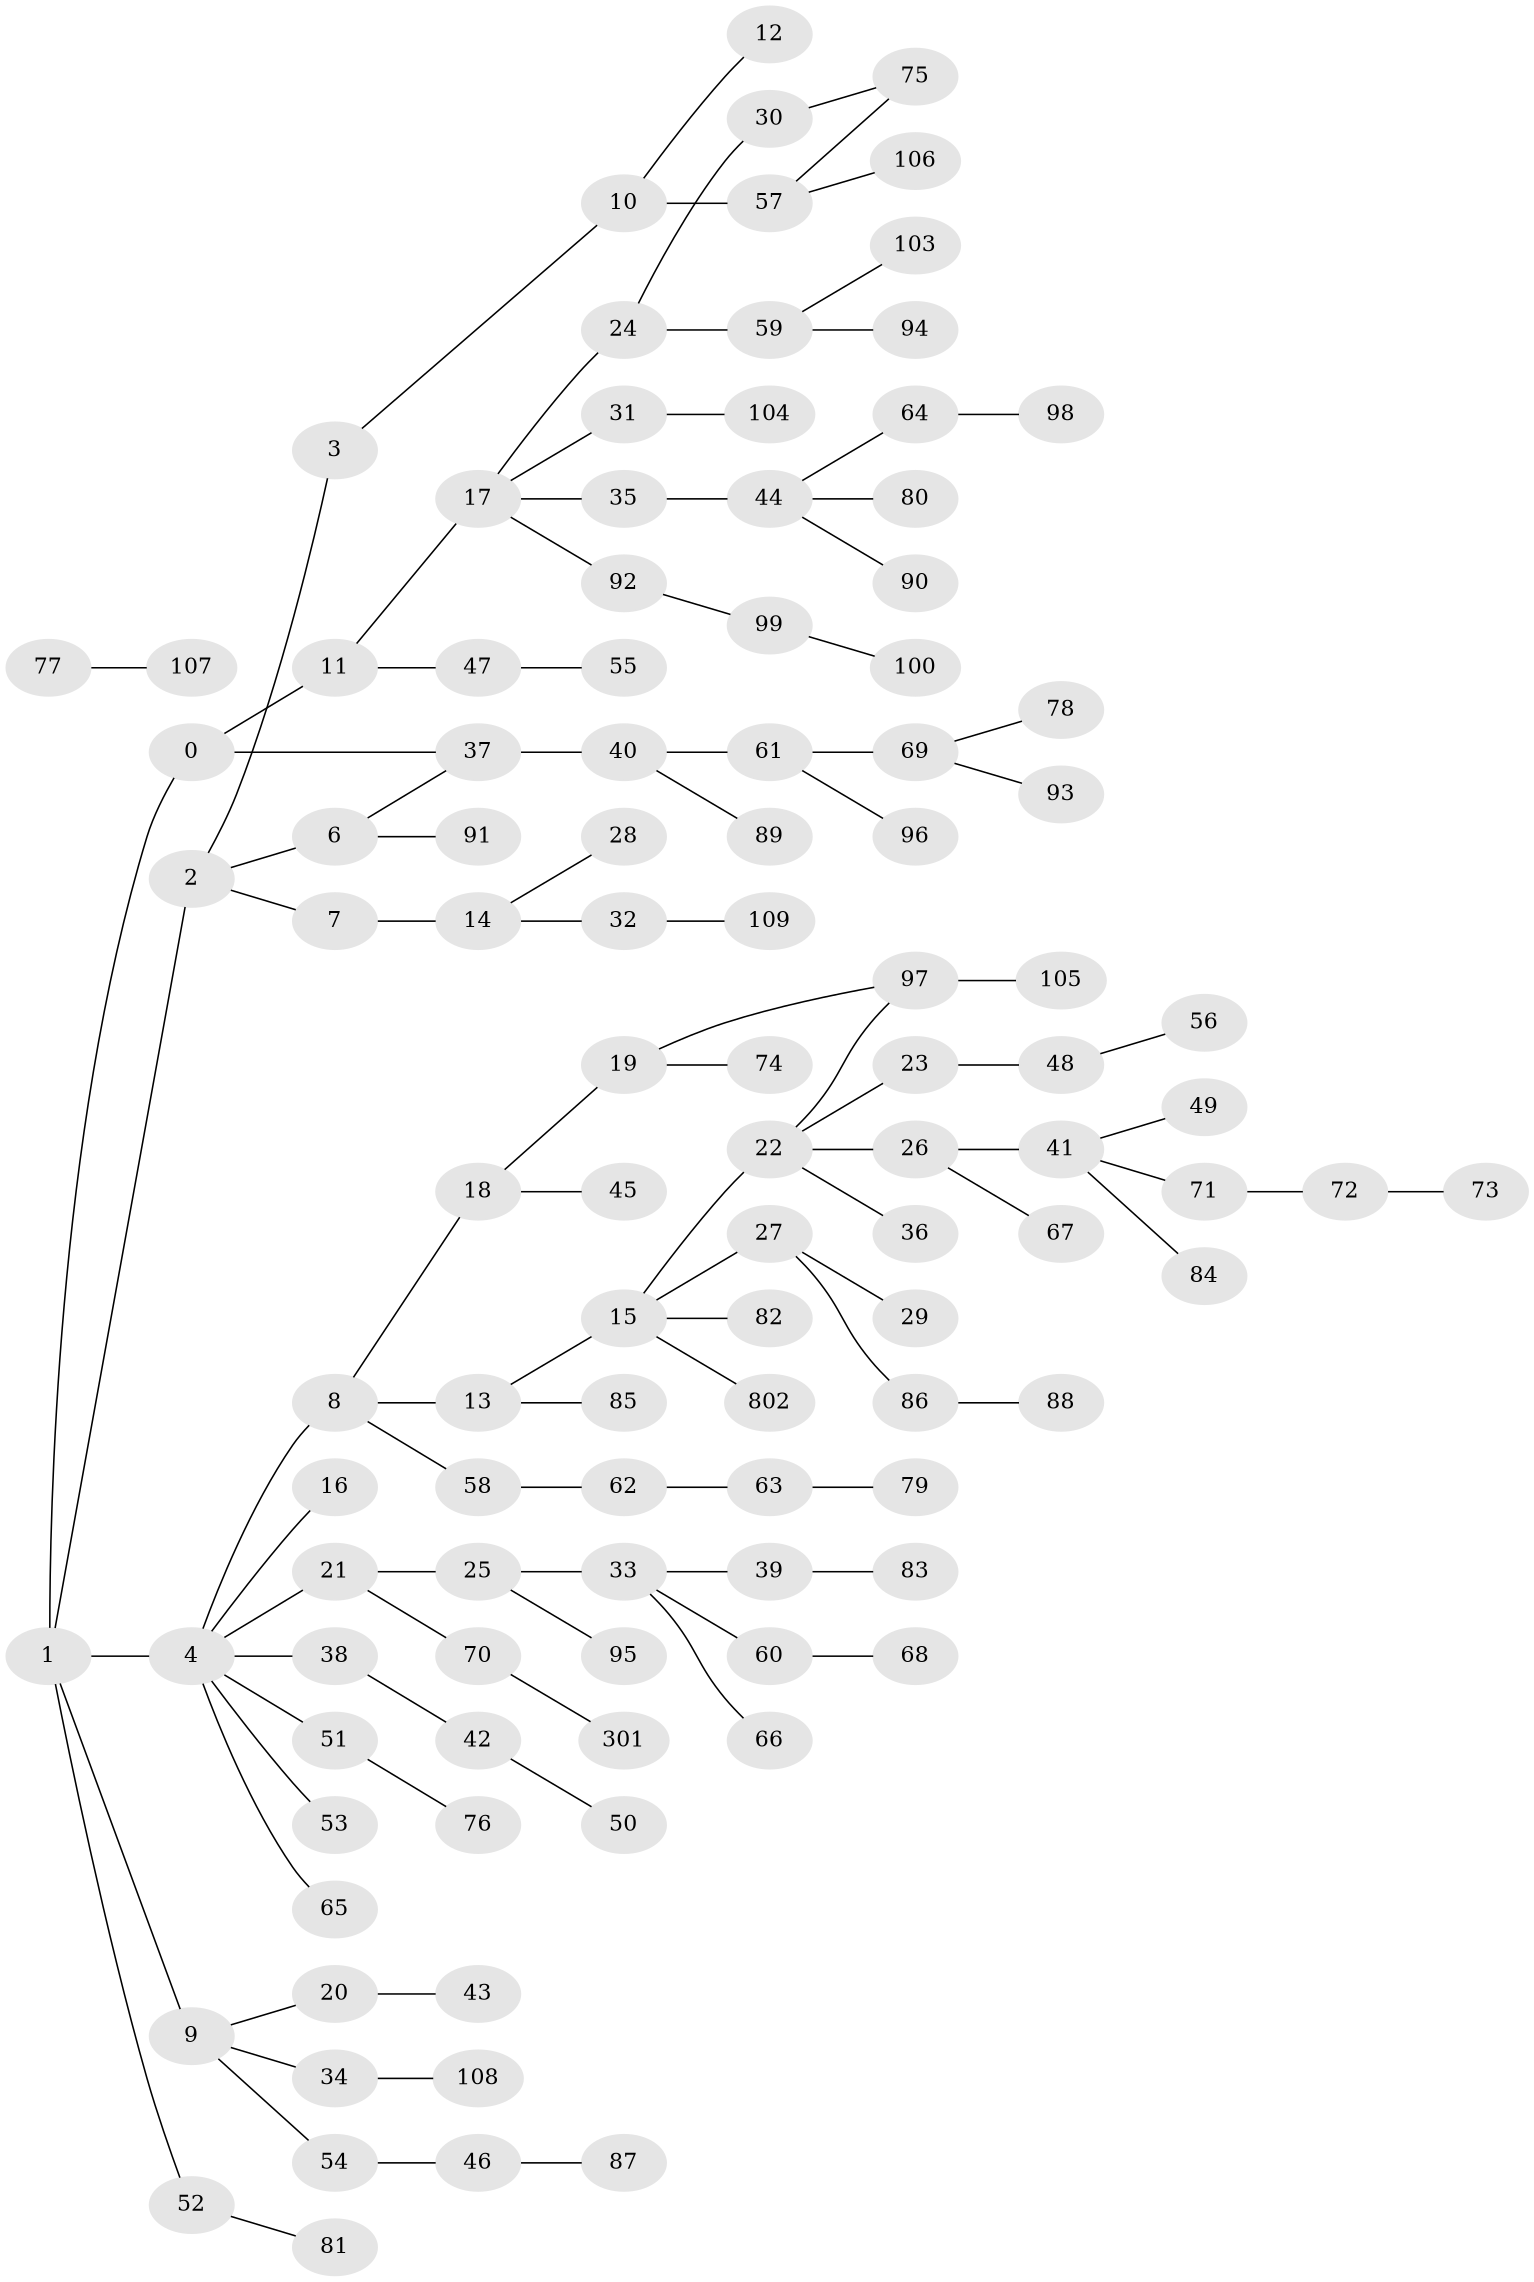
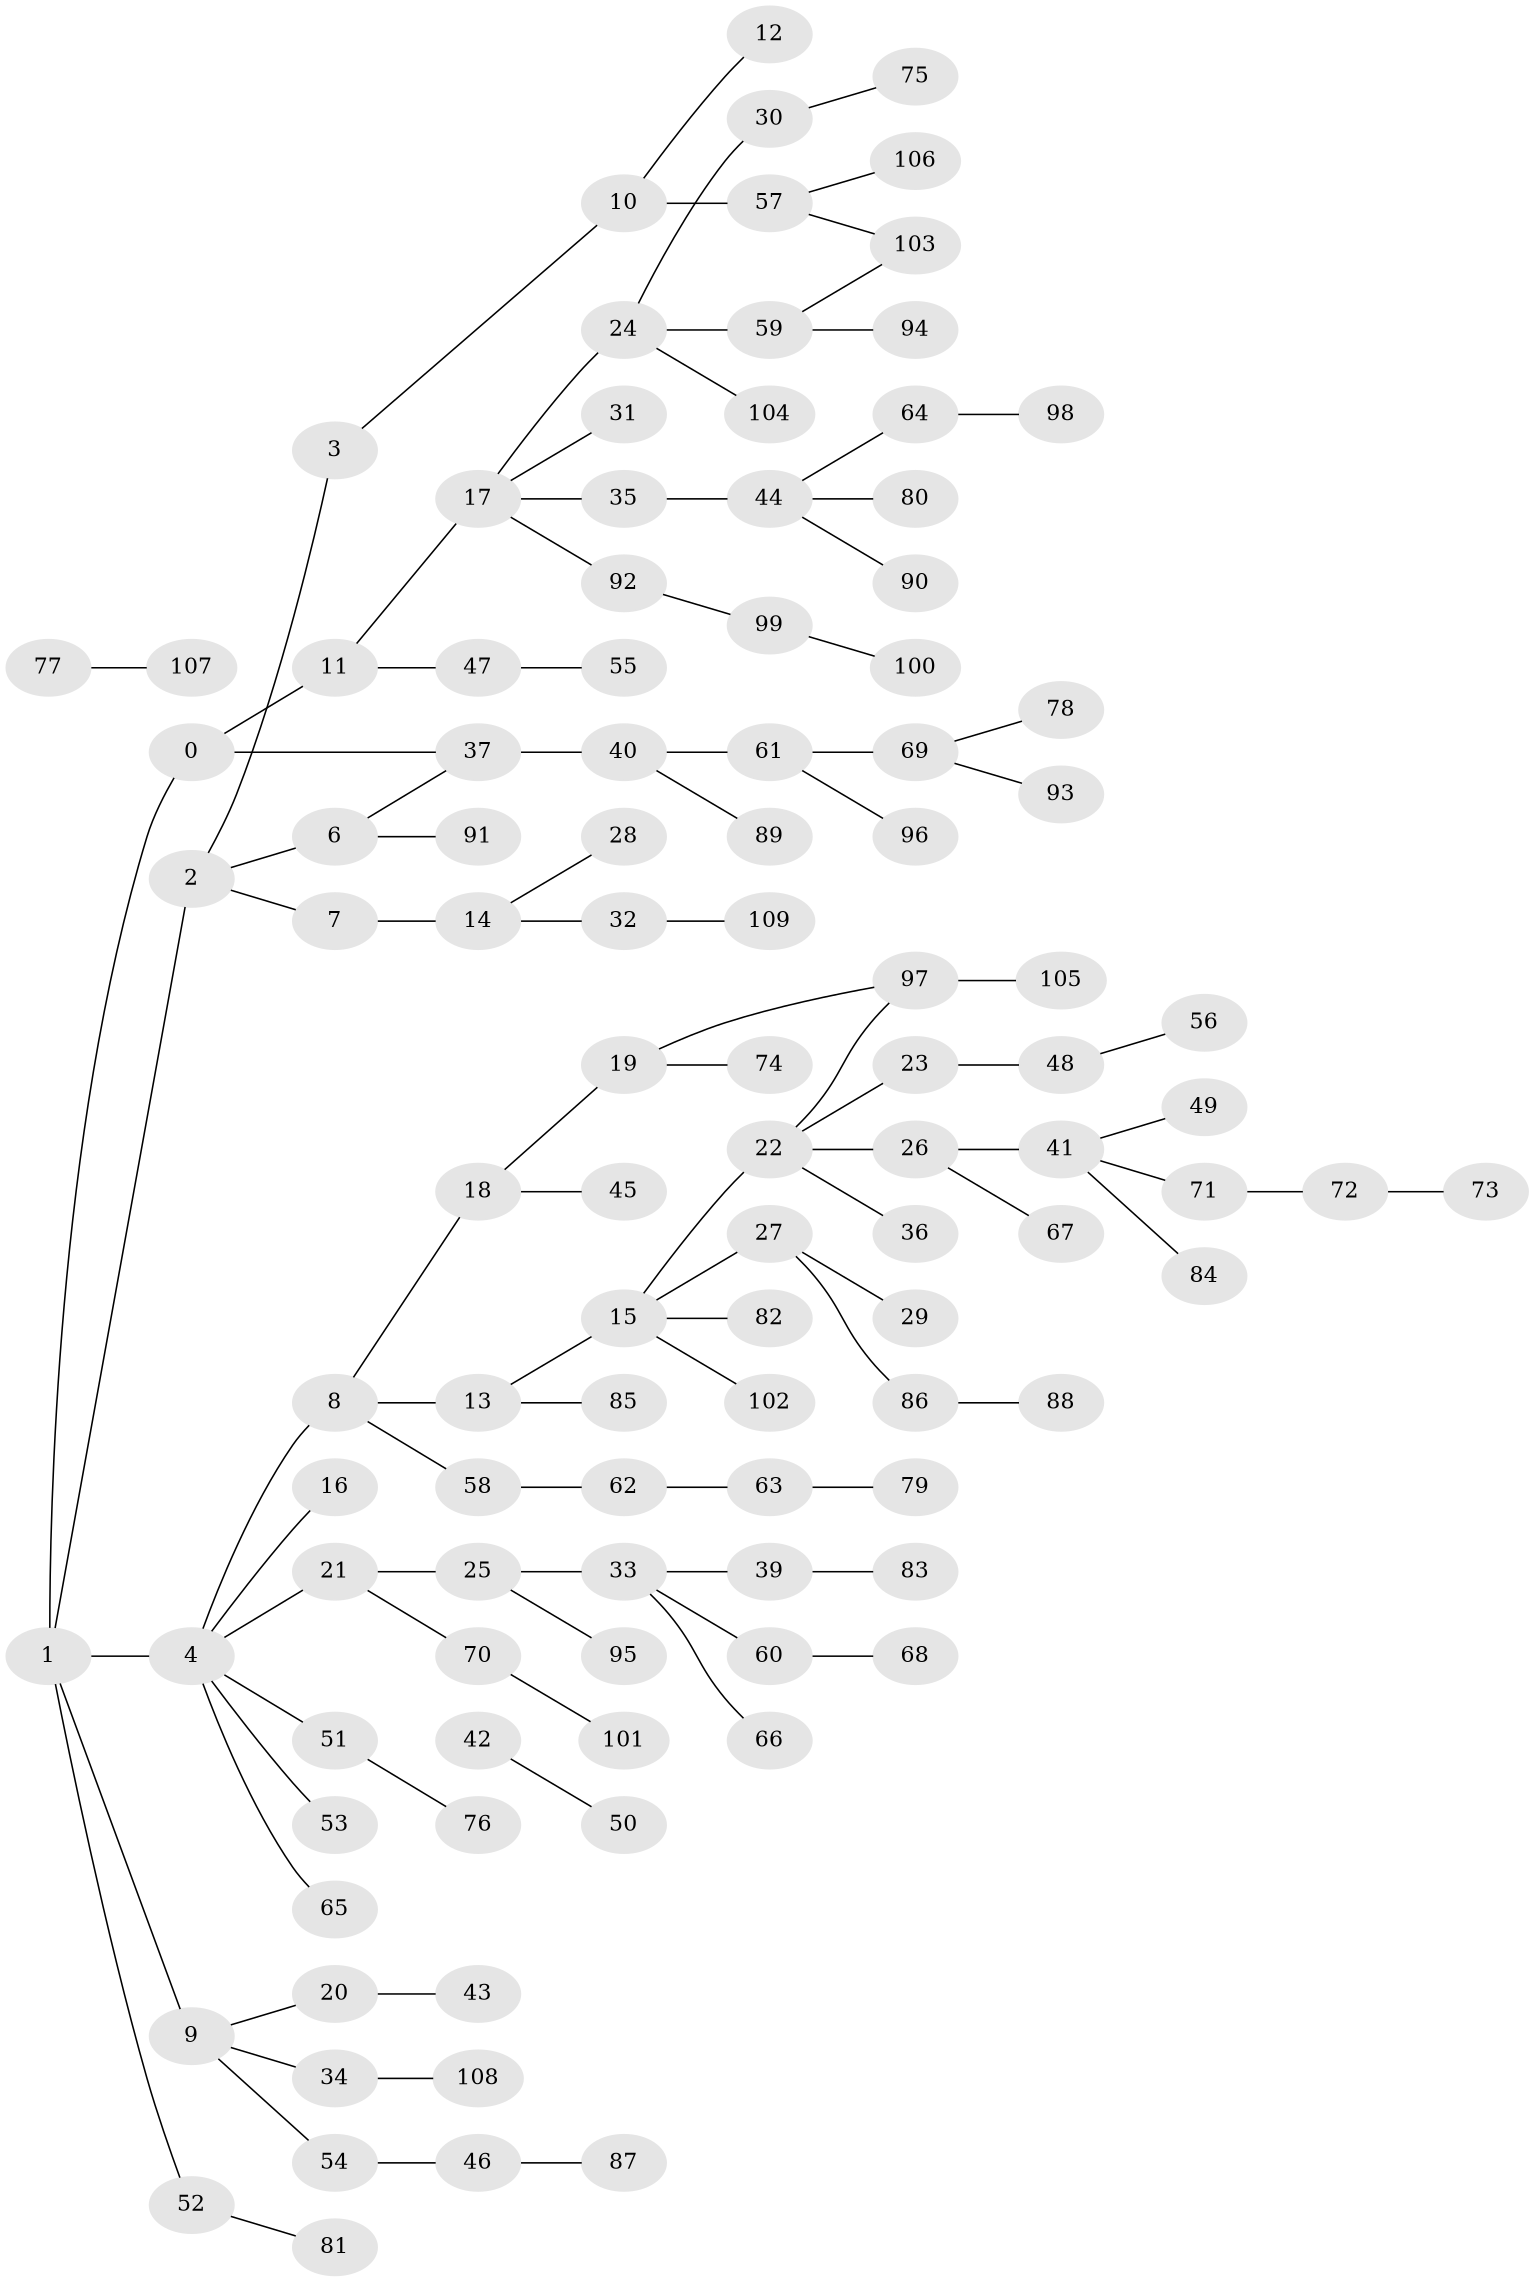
edge "75" -- "57": now "103" -- "57"
edge "31" -- "104": now "24" -- "104"
node "802": label "802" -> "102"
node "38": removed
node "301": label "301" -> "101"
